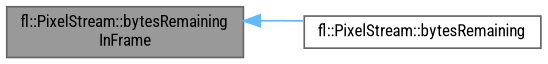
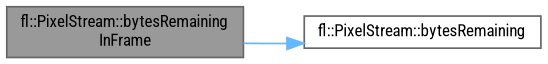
edge "fl::PixelStream::bytesRemaining" -> "fl::PixelStream::bytesRemaining InFrame": reversed
